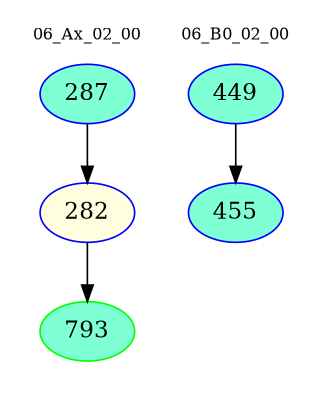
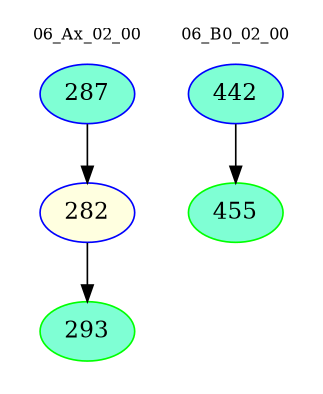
node "449": label "449" -> "442"
node "455": color blue -> green
node "793": label "793" -> "293"
